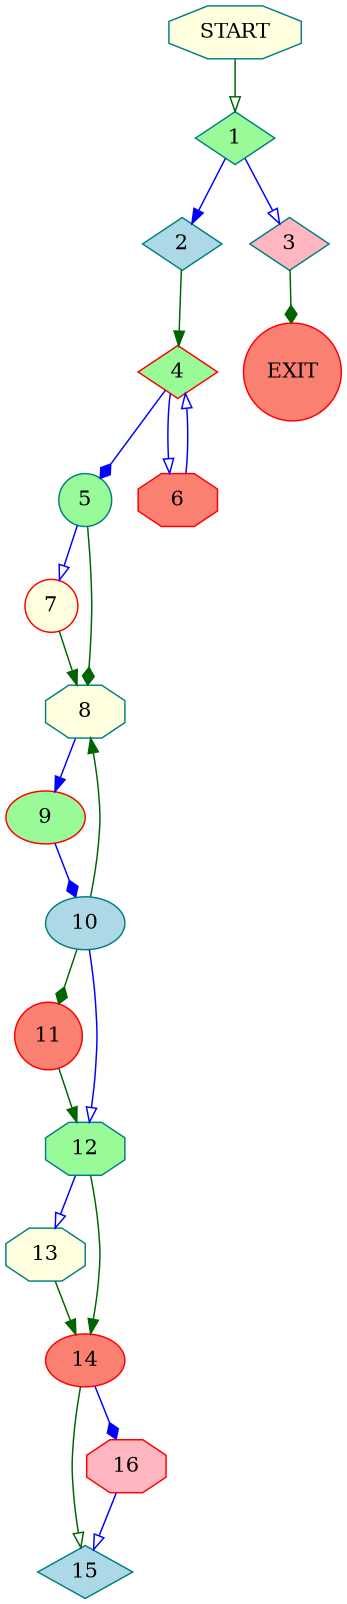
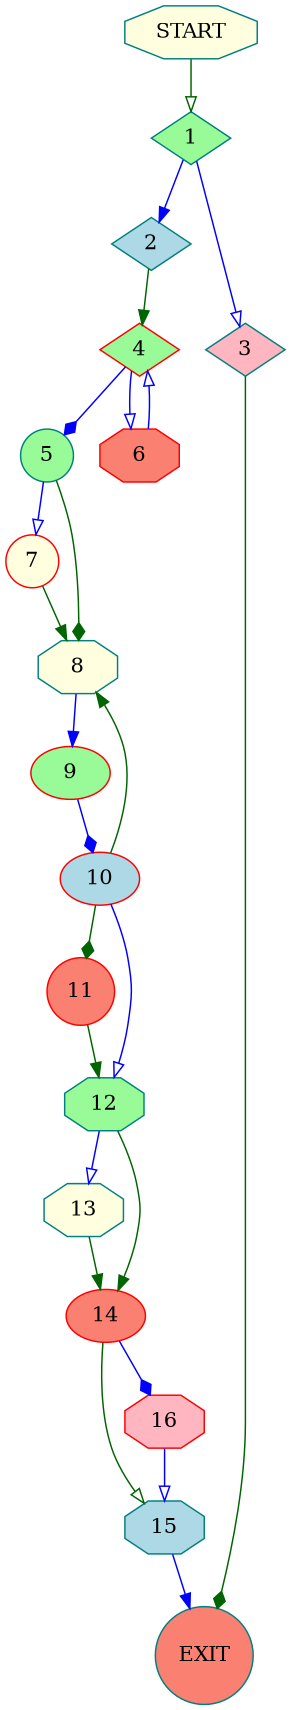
node "EXIT": color red -> teal
node "10": color teal -> red
node "15": shape diamond -> octagon
edge "15" -> "EXIT": added
